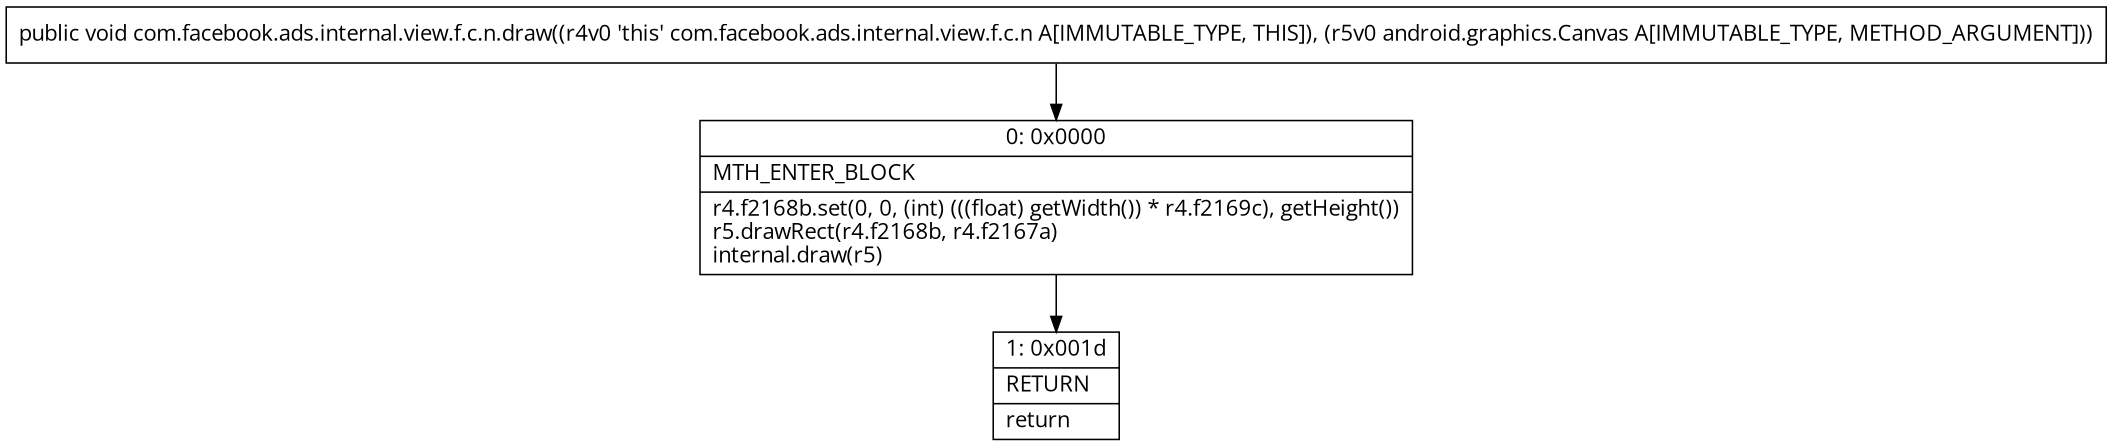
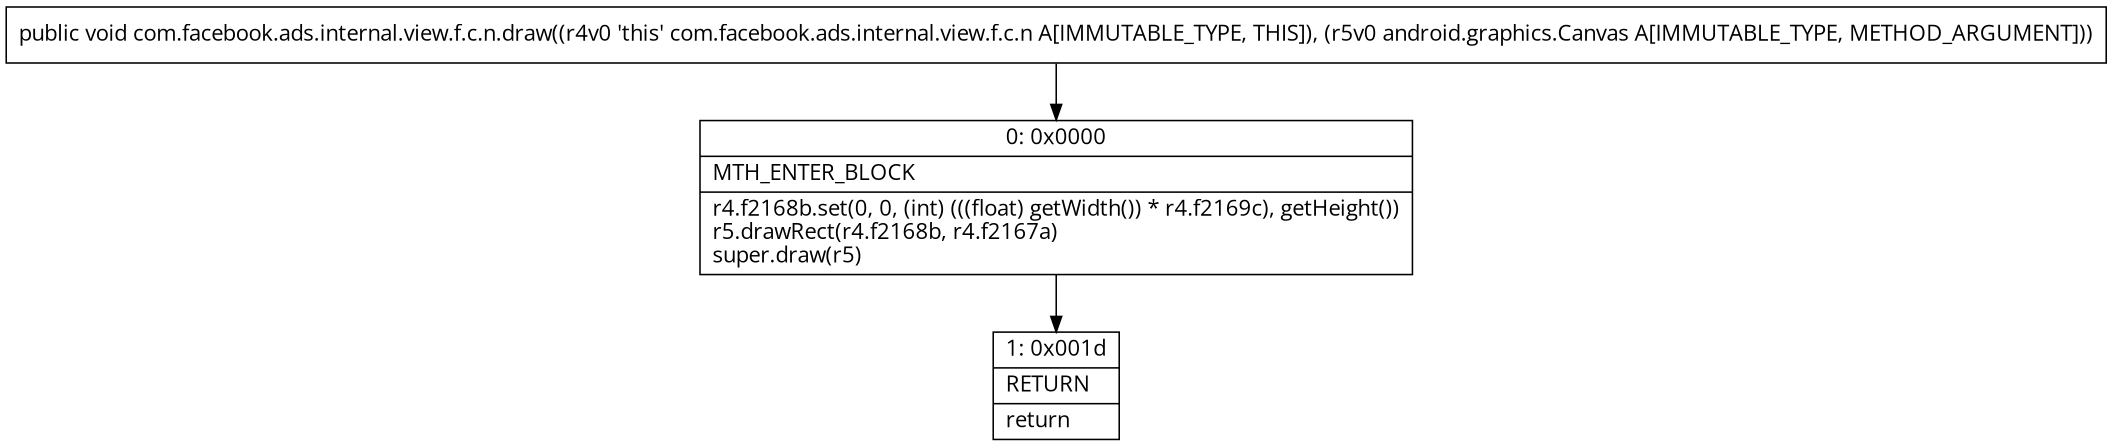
node "0: 0x0000": text "internal.draw(r5)" -> "super.draw(r5)"
